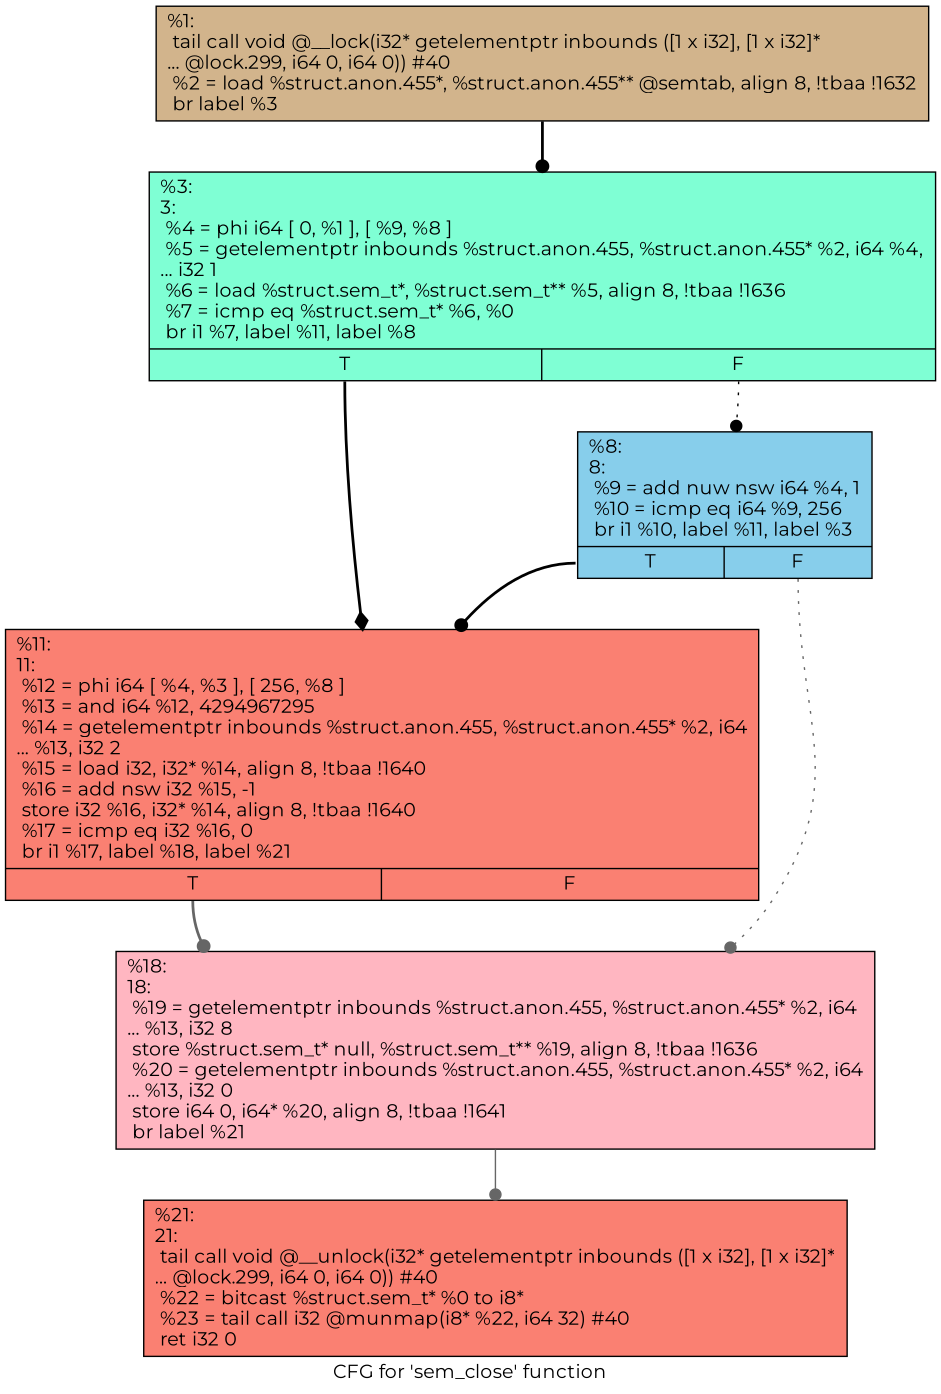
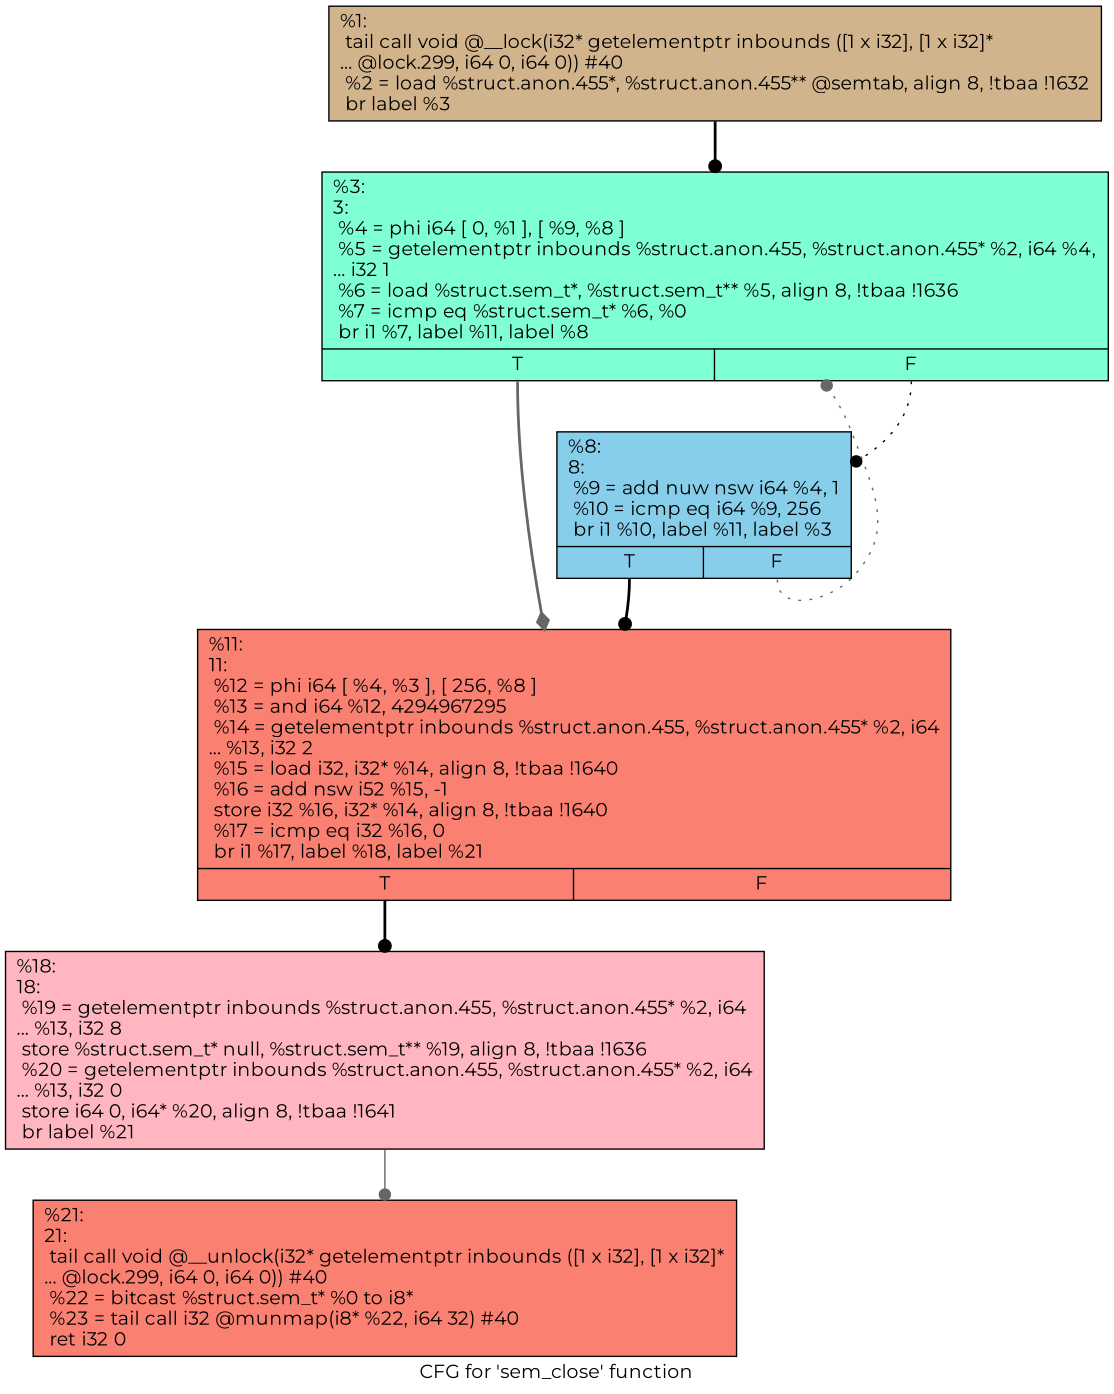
edge "%3:" -> "%11:": color black -> gray40
edge "%8:" -> "%18:": now "%8:" -> "%3:"
node "%11:": text "%16 = add nsw i32 %15, -1" -> "%16 = add nsw i52 %15, -1"
edge "%11:" -> "%18:": color gray40 -> black
